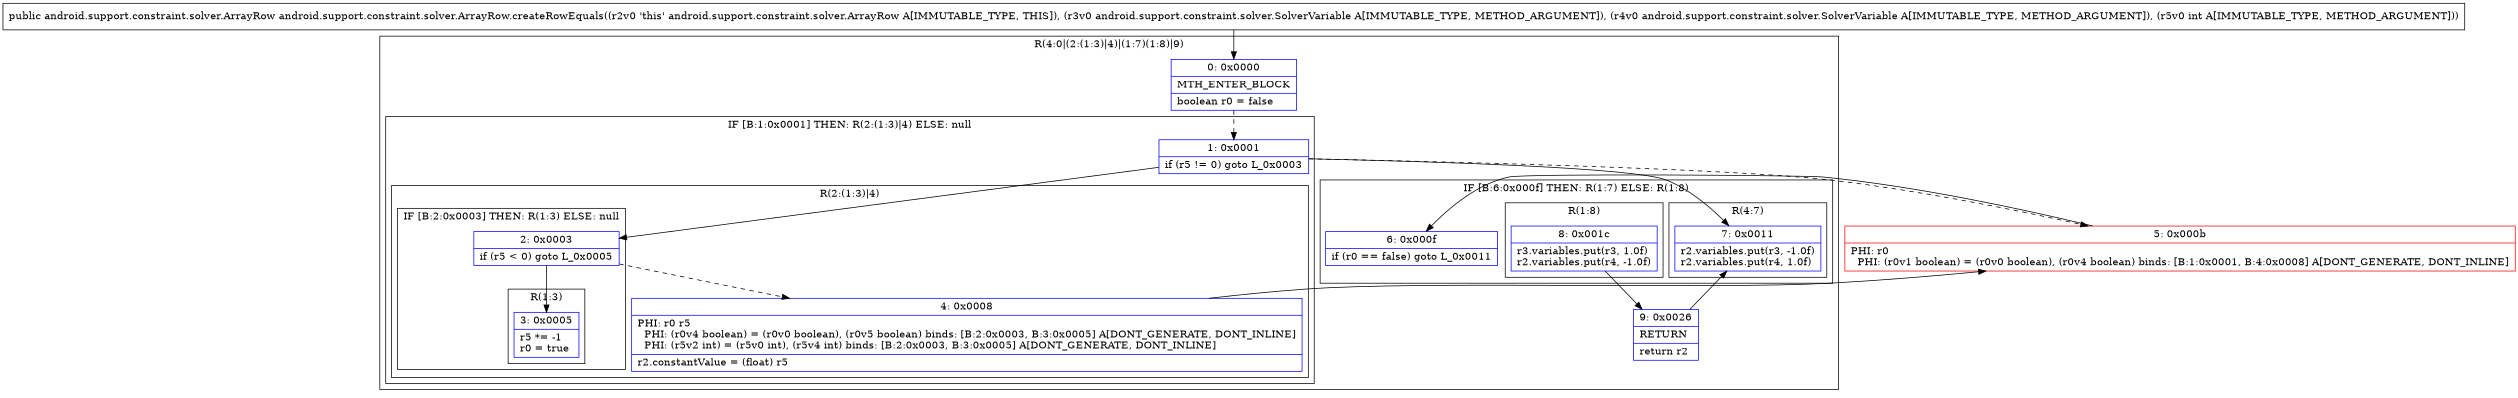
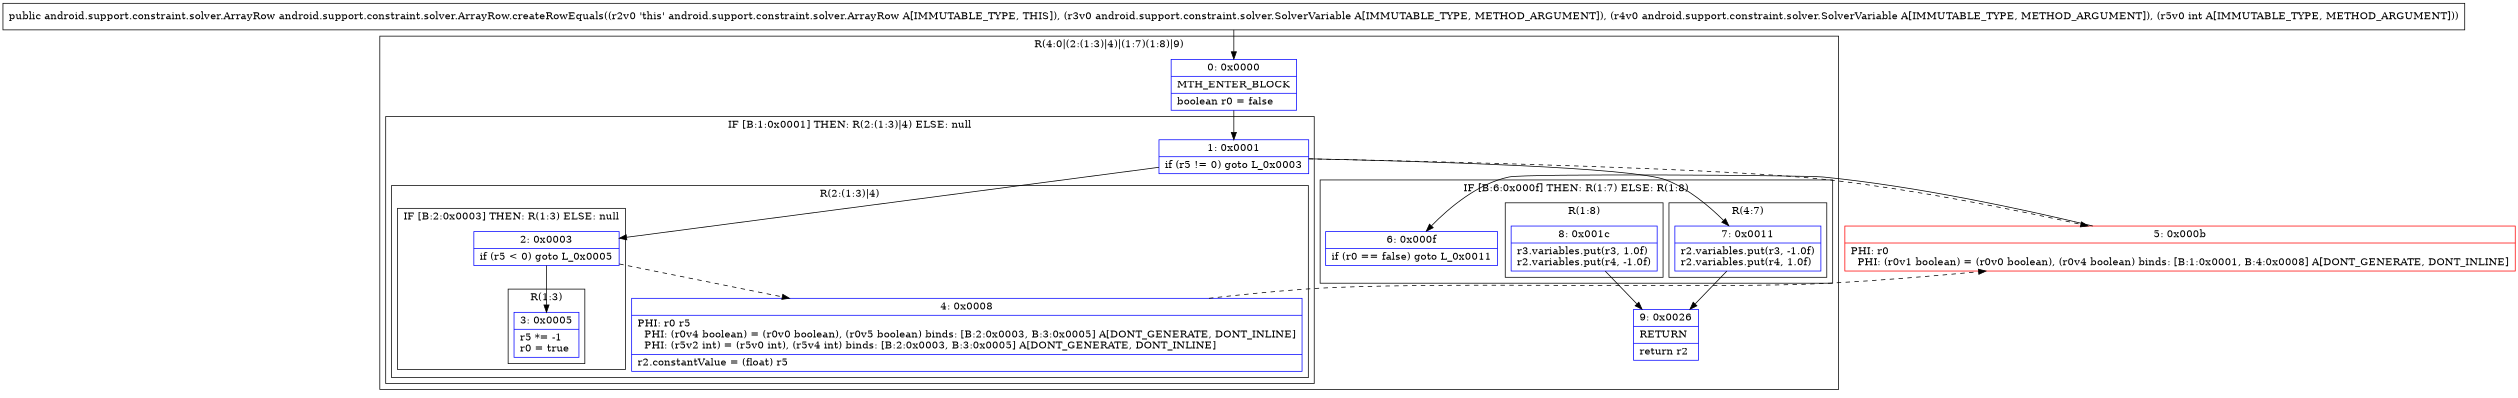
edge "0: 0x0000" -> "1: 0x0001": style dashed -> solid
edge "4: 0x0008" -> "5: 0x000b": style solid -> dashed
edge "9: 0x0026" -> "7: 0x0011": reversed
